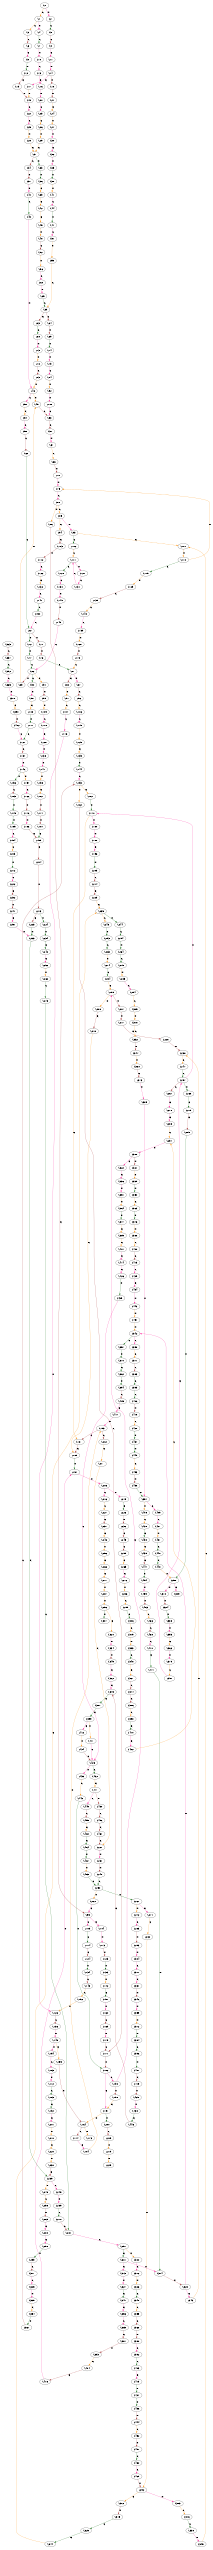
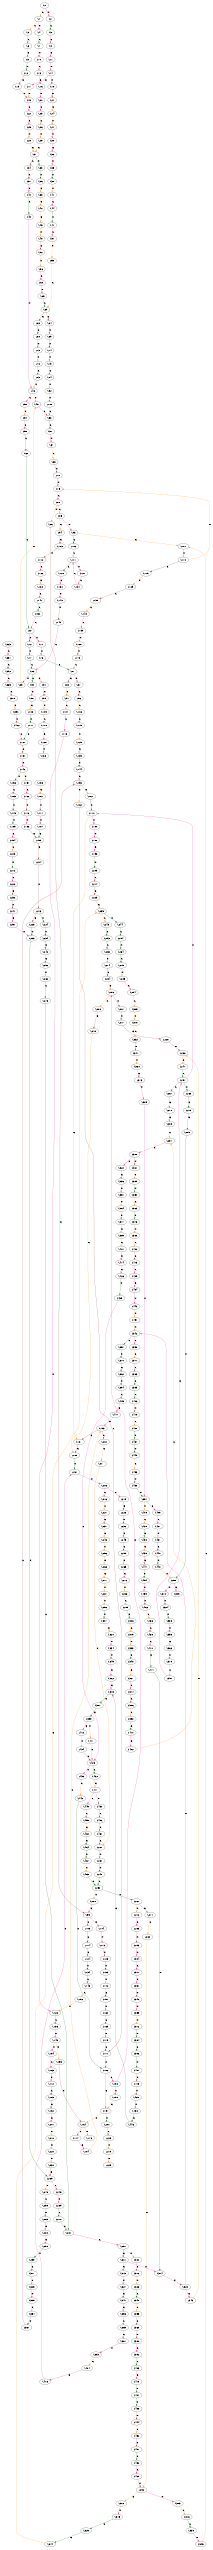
node "S147": removed
edge "S296" -> "S320": now "S307" -> "S320"
